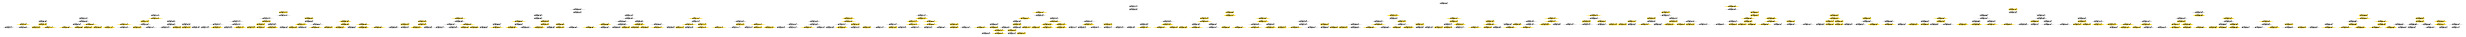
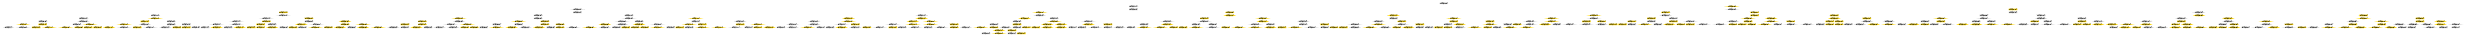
node "Node{data=[3203, 3203]}": fillcolor gold -> lightgrey
